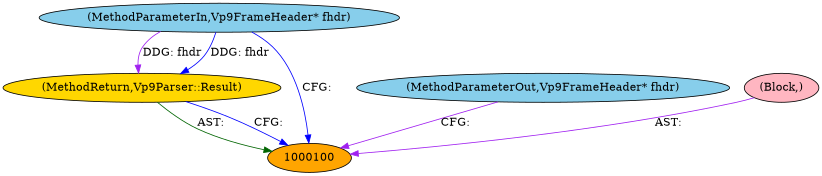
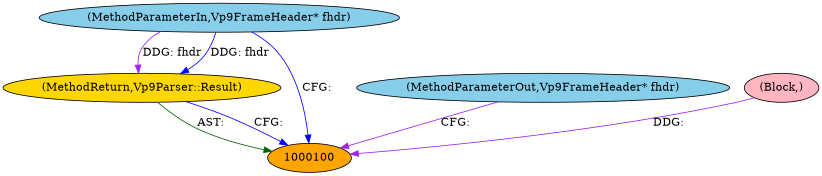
edge "(Block,)" -> "1000100": label "AST: " -> "DDG: "
